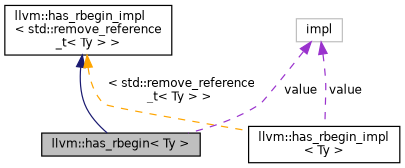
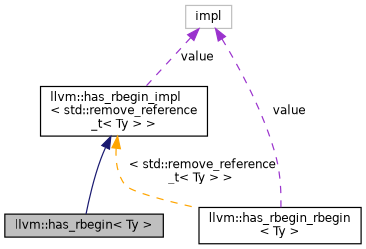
edge "llvm::has_rbegin< Ty >" -> "impl": now "llvm::has_rbegin_impl < std::remove_reference _t< Ty > >" -> "impl"
node "llvm::has_rbegin_impl < Ty >": label "llvm::has_rbegin_impl < Ty >" -> "llvm::has_rbegin_rbegin < Ty >"
